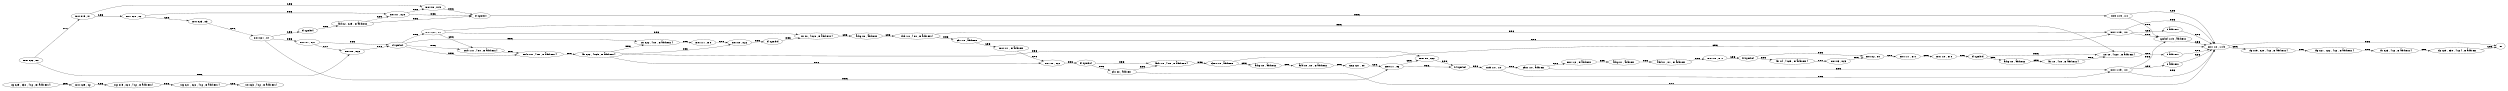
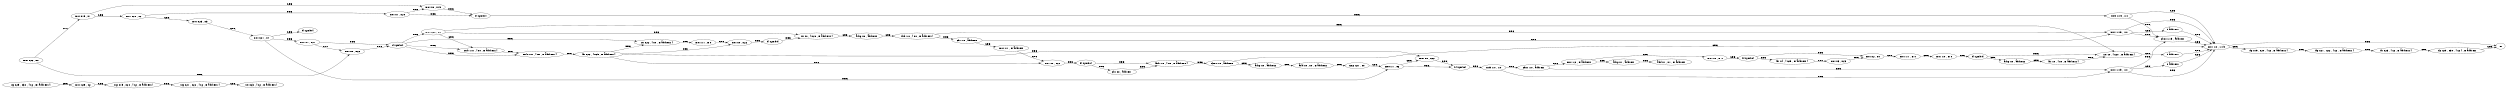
node "add x2 , x29 , # address": removed
node "symbol w19 , address": label "symbol w19 , address" -> "cbnz w19 , address"
edge "add x1 , x1 , # address" -> "mov x0 , # 0": now "mov w2 , # address" -> "mov x0 , # 0"
edge "cbz x0 , address" -> "mov w0 , w19": removed, label "CFG"
